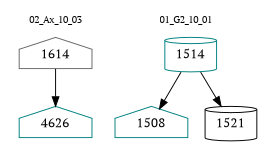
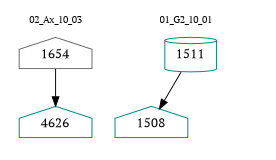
node "1614": label "1614" -> "1654"
node "1514": label "1514" -> "1511"
node "1521": removed
